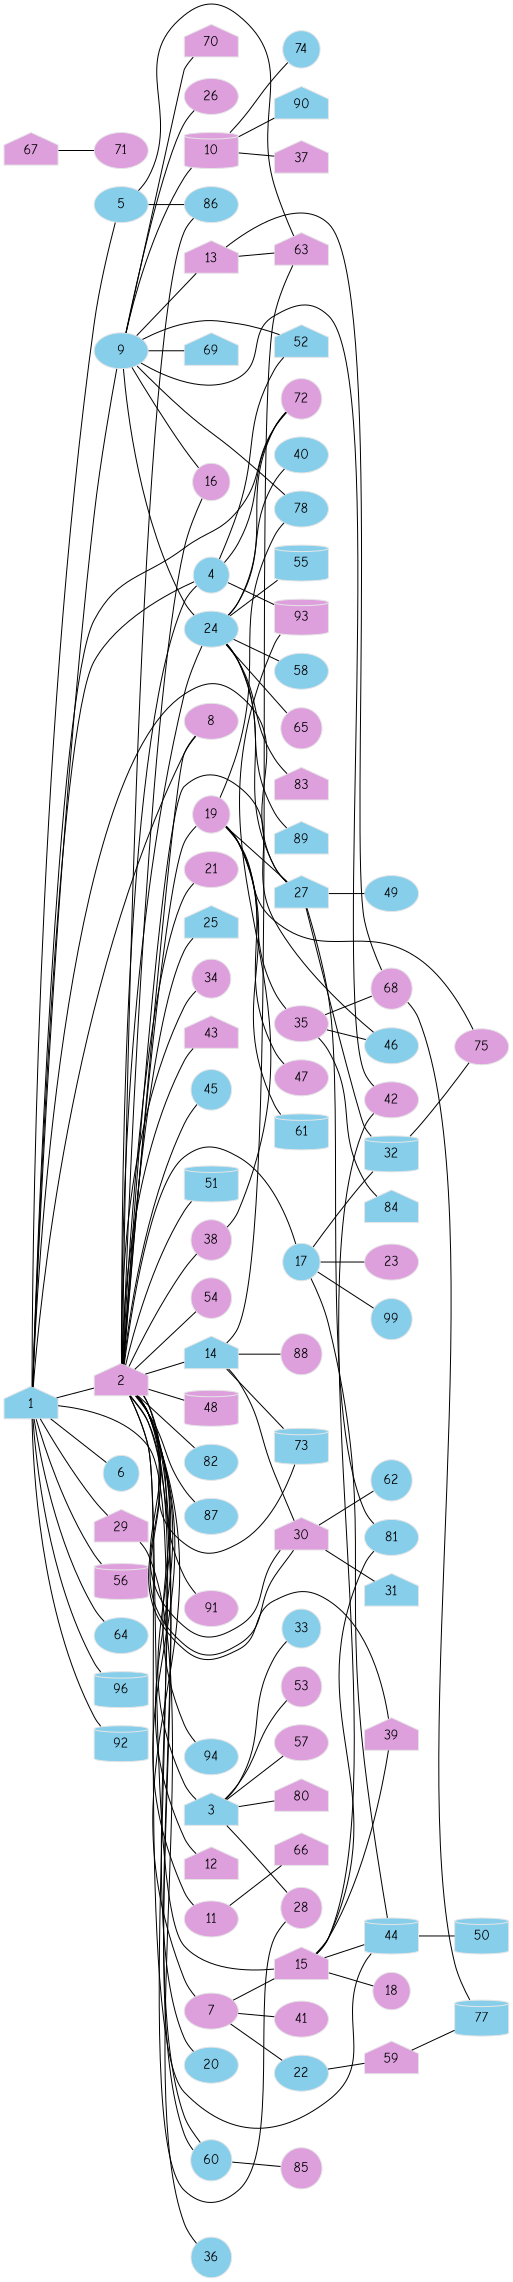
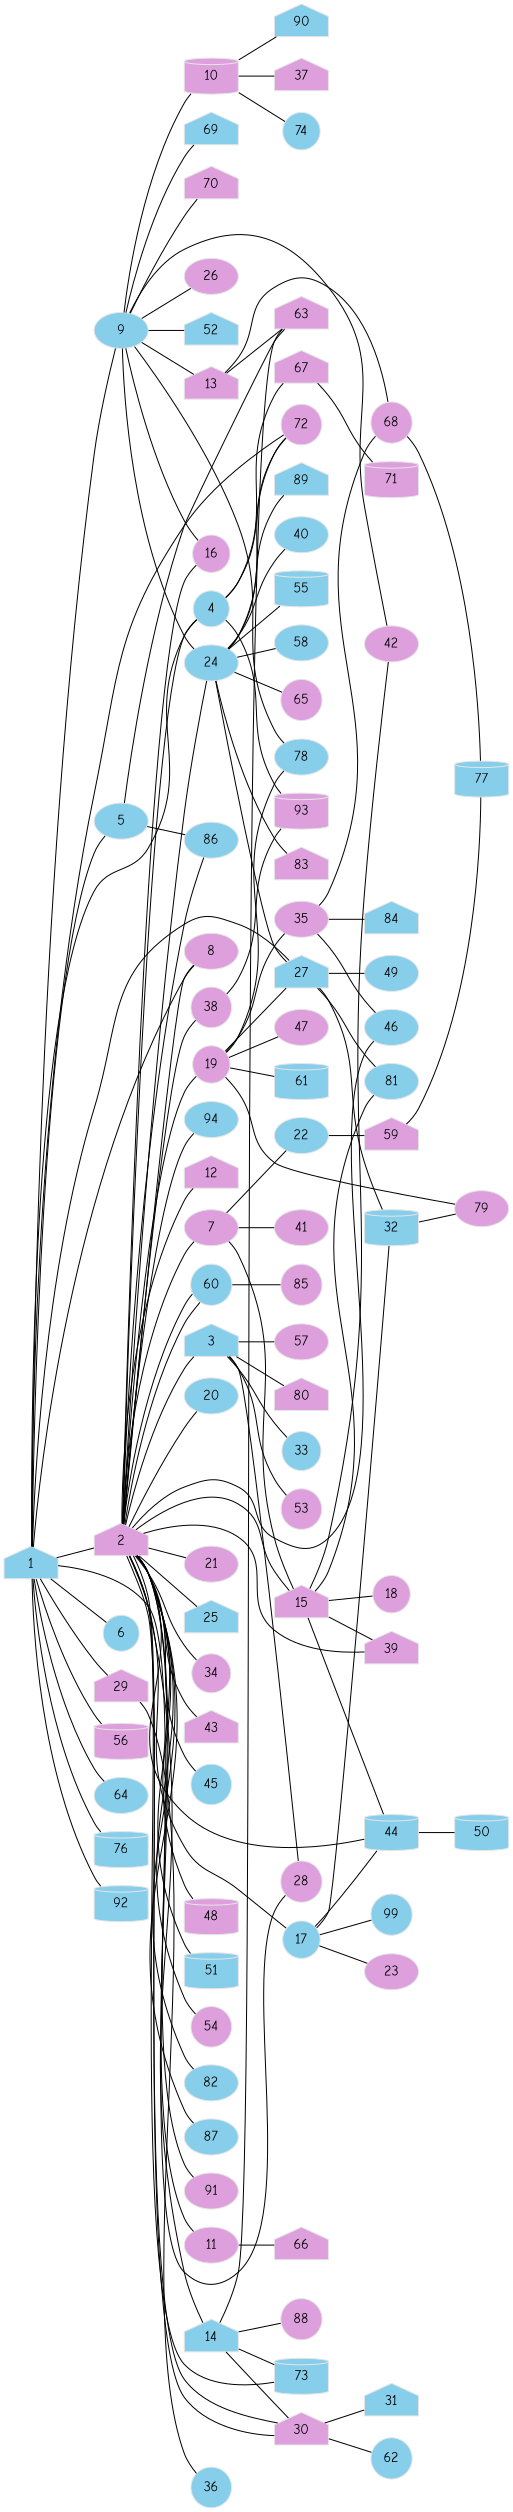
node "71": shape ellipse -> cylinder
edge "52" -- "4": now "67" -- "4"
node "75": label "75" -> "79"
node "96": label "96" -> "76"
